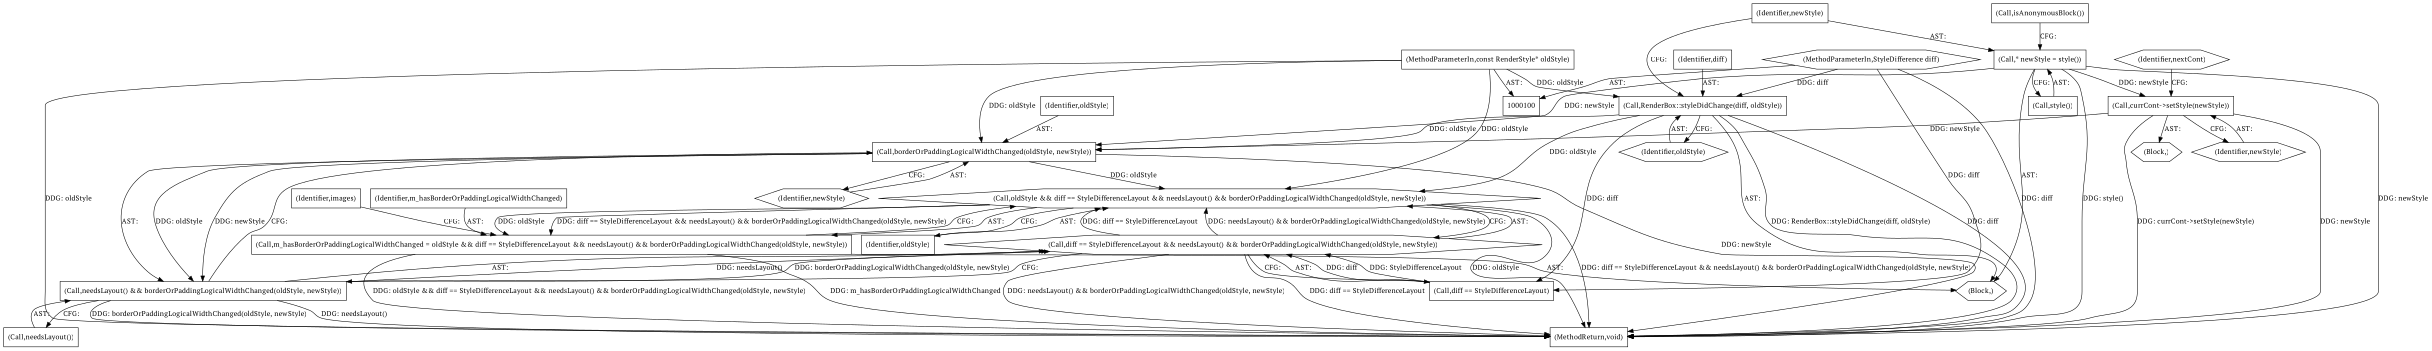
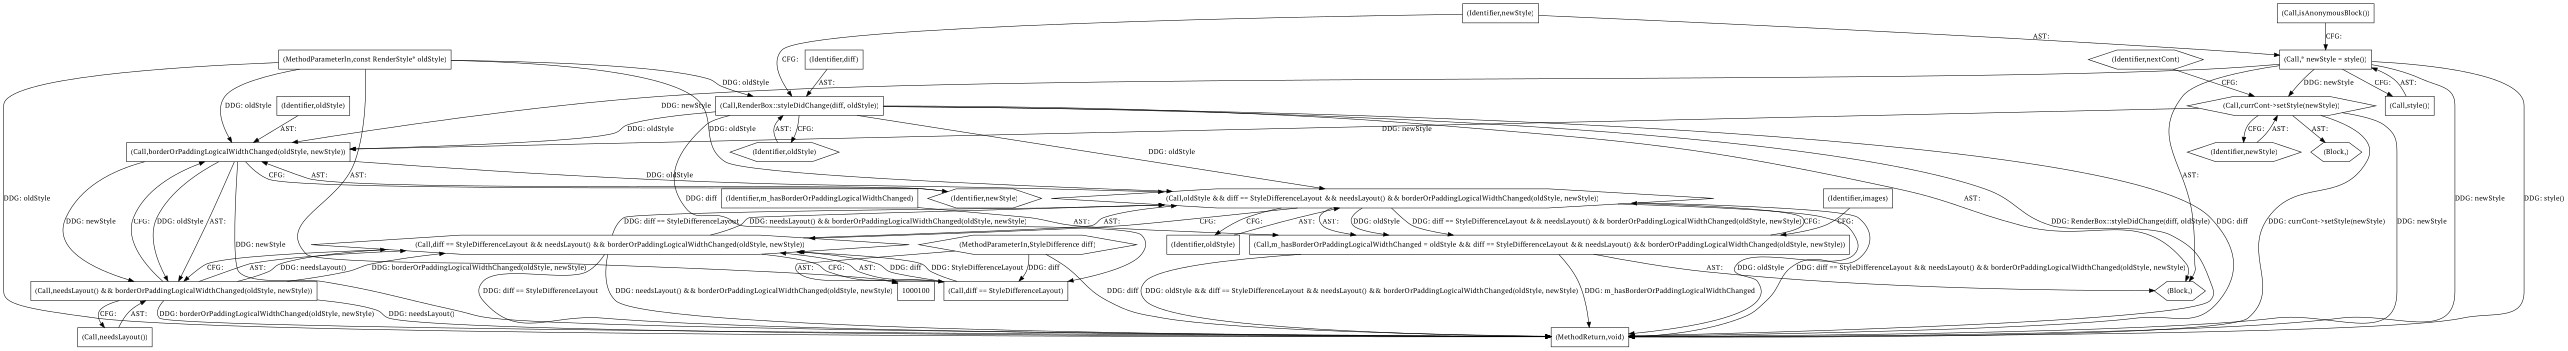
edge "(MethodParameterIn,StyleDifference diff)" -> "(Call,RenderBox::styleDidChange(diff, oldStyle))": removed, label "DDG: diff"
node "(Call,currCont->setStyle(newStyle))": shape box -> hexagon
